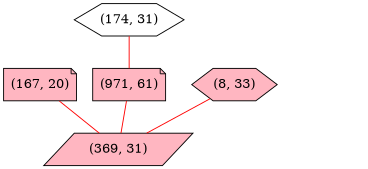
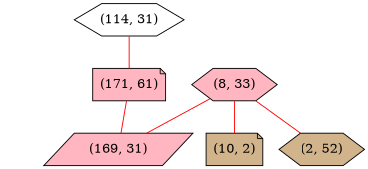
node "(174, 31)": label "(174, 31)" -> "(114, 31)"
node "(167, 20)": removed
node "(971, 61)": label "(971, 61)" -> "(171, 61)"
node "(369, 31)": label "(369, 31)" -> "(169, 31)"
node "(10, 2)": added
node "(2, 52)": added
